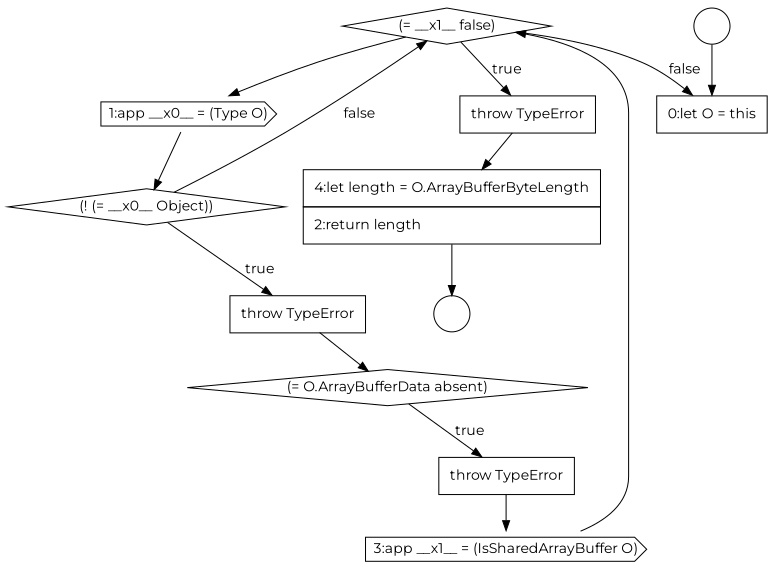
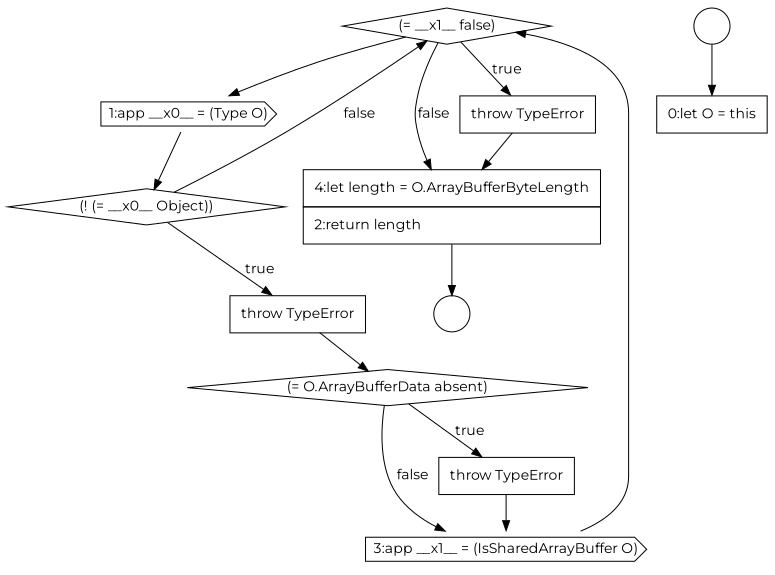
edge "(= __x1__ false)" -> "0:let O = this": now "(= __x1__ false)" -> "4:let length = O.ArrayBufferByteLength"
edge "(= O.ArrayBufferData absent)" -> "3:app __x1__ = (IsSharedArrayBuffer O)": added, label "false"
